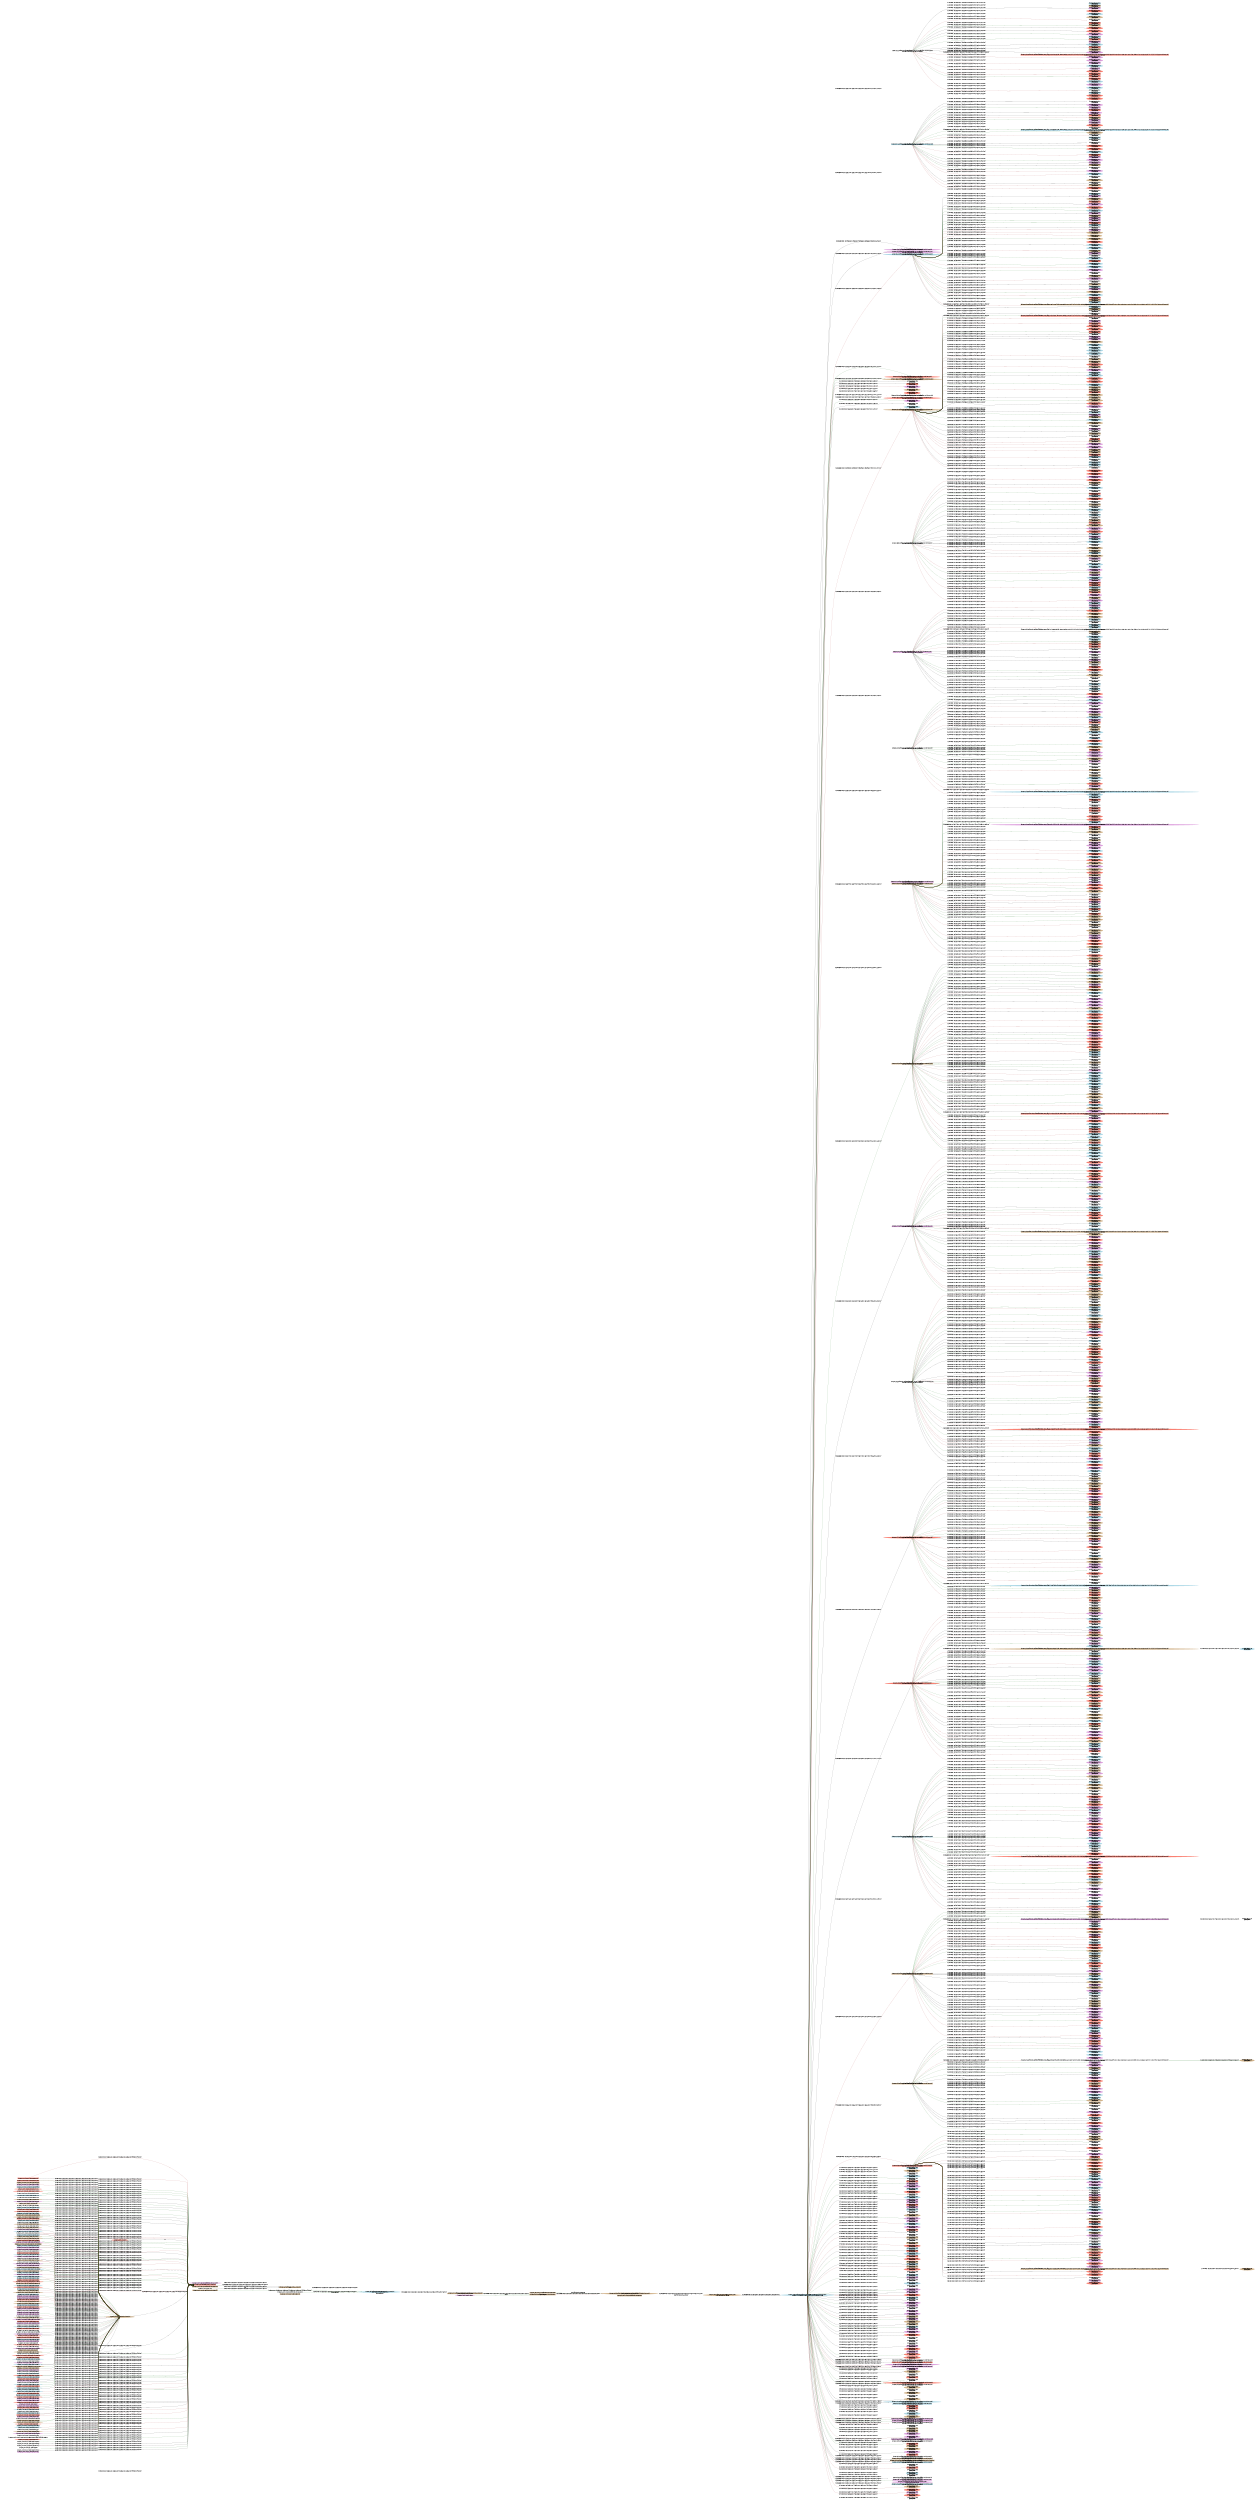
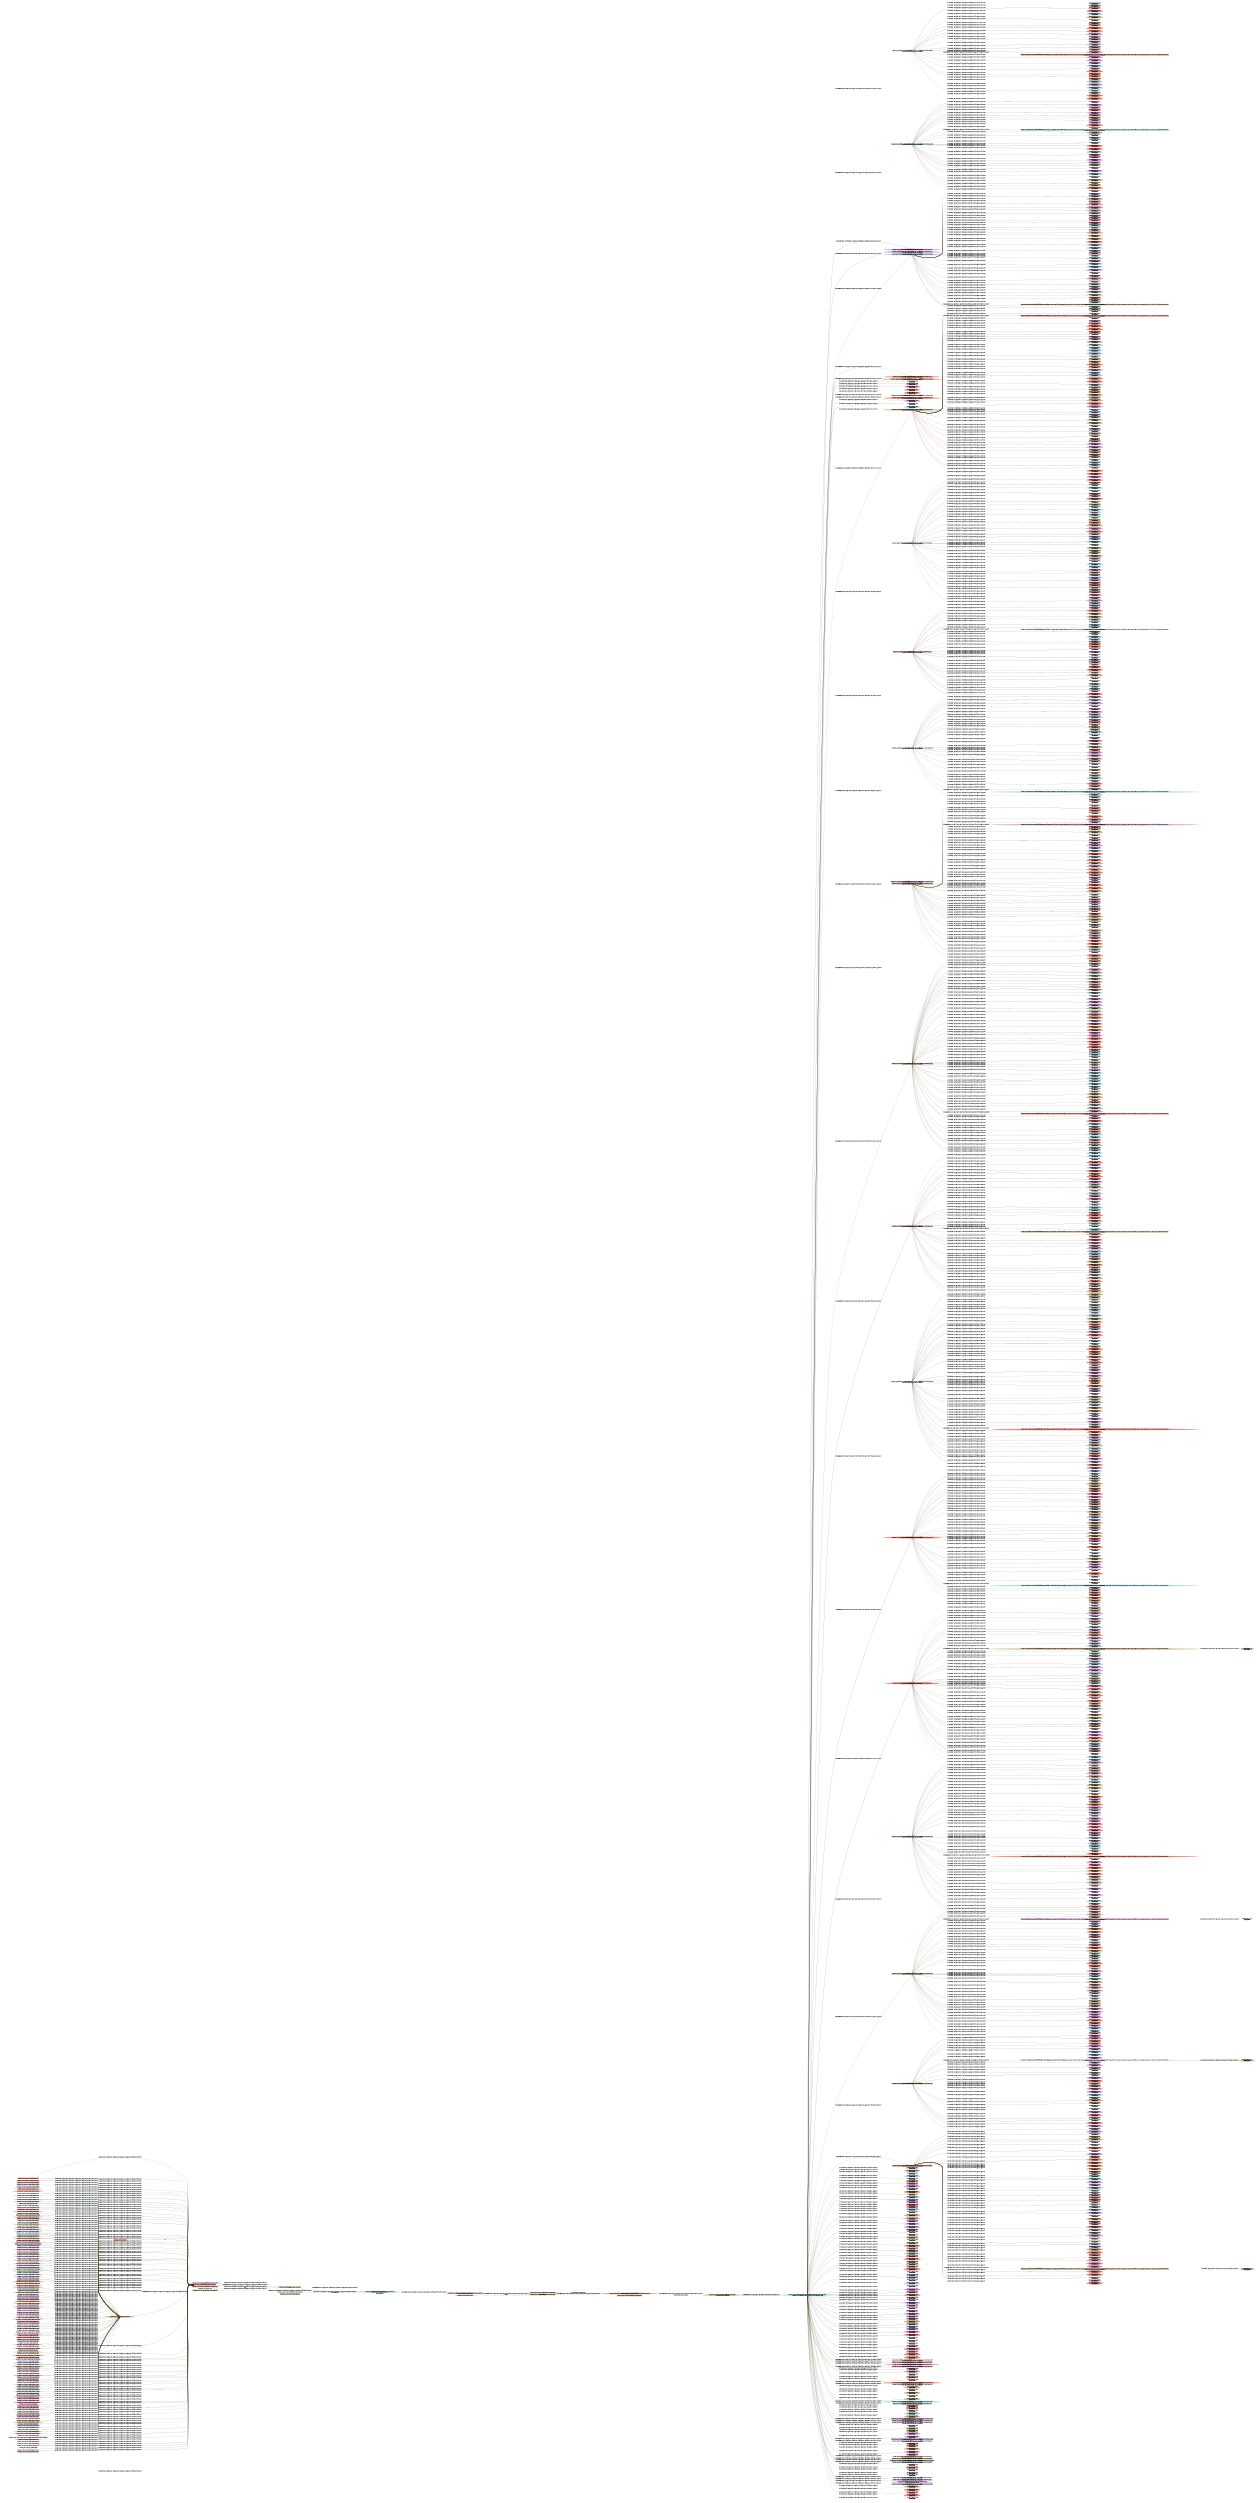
node "id:1035 HopCount: -8 owner uid: owner group id: Idle": shape ellipse -> box
